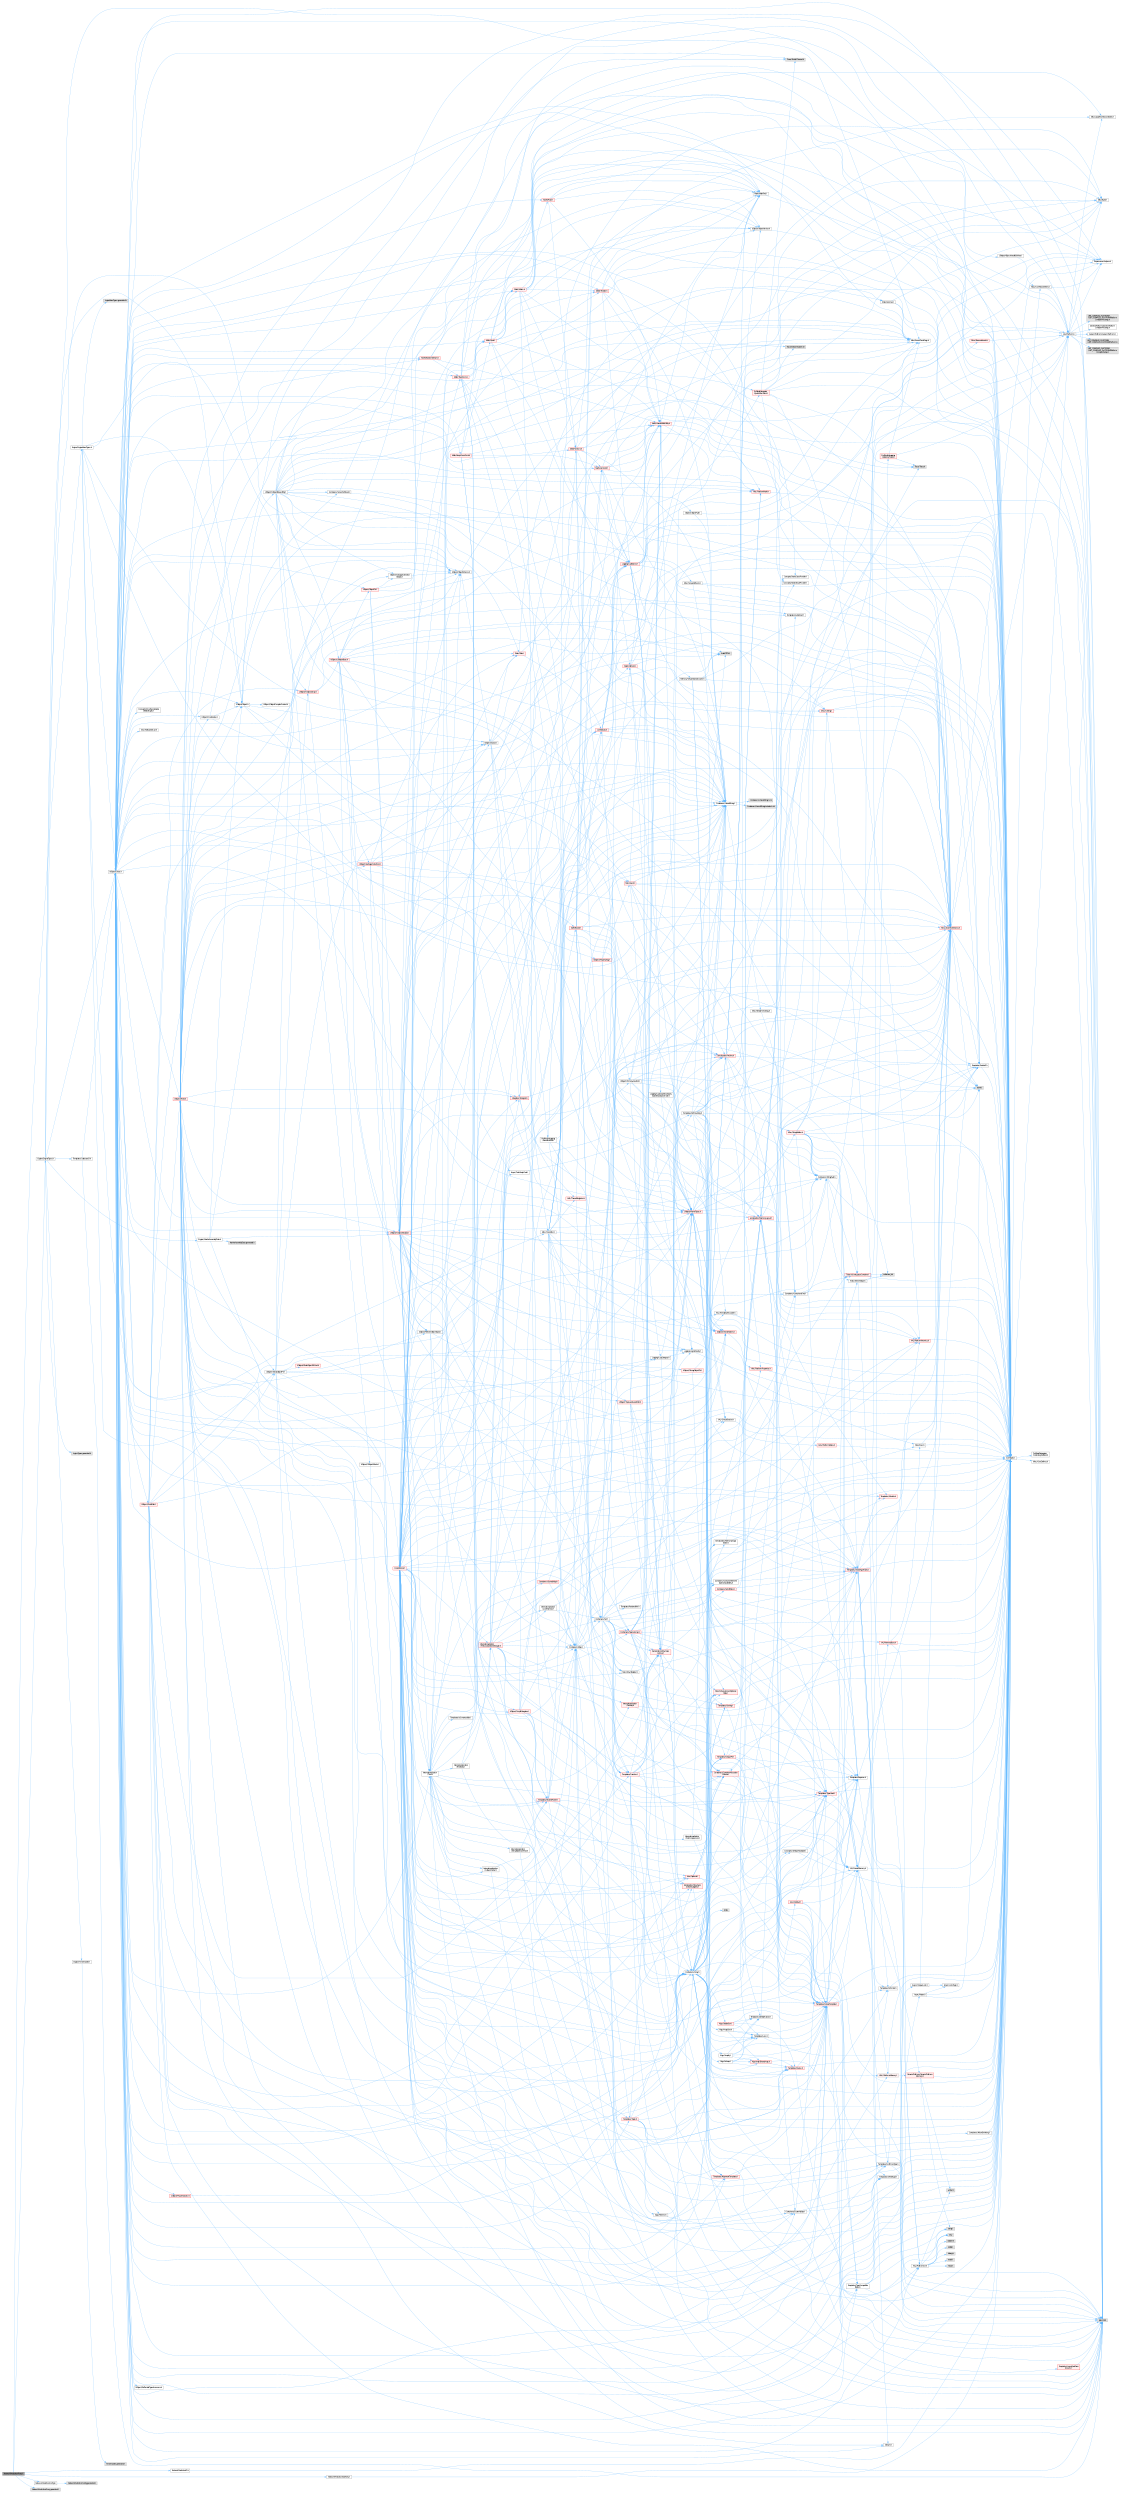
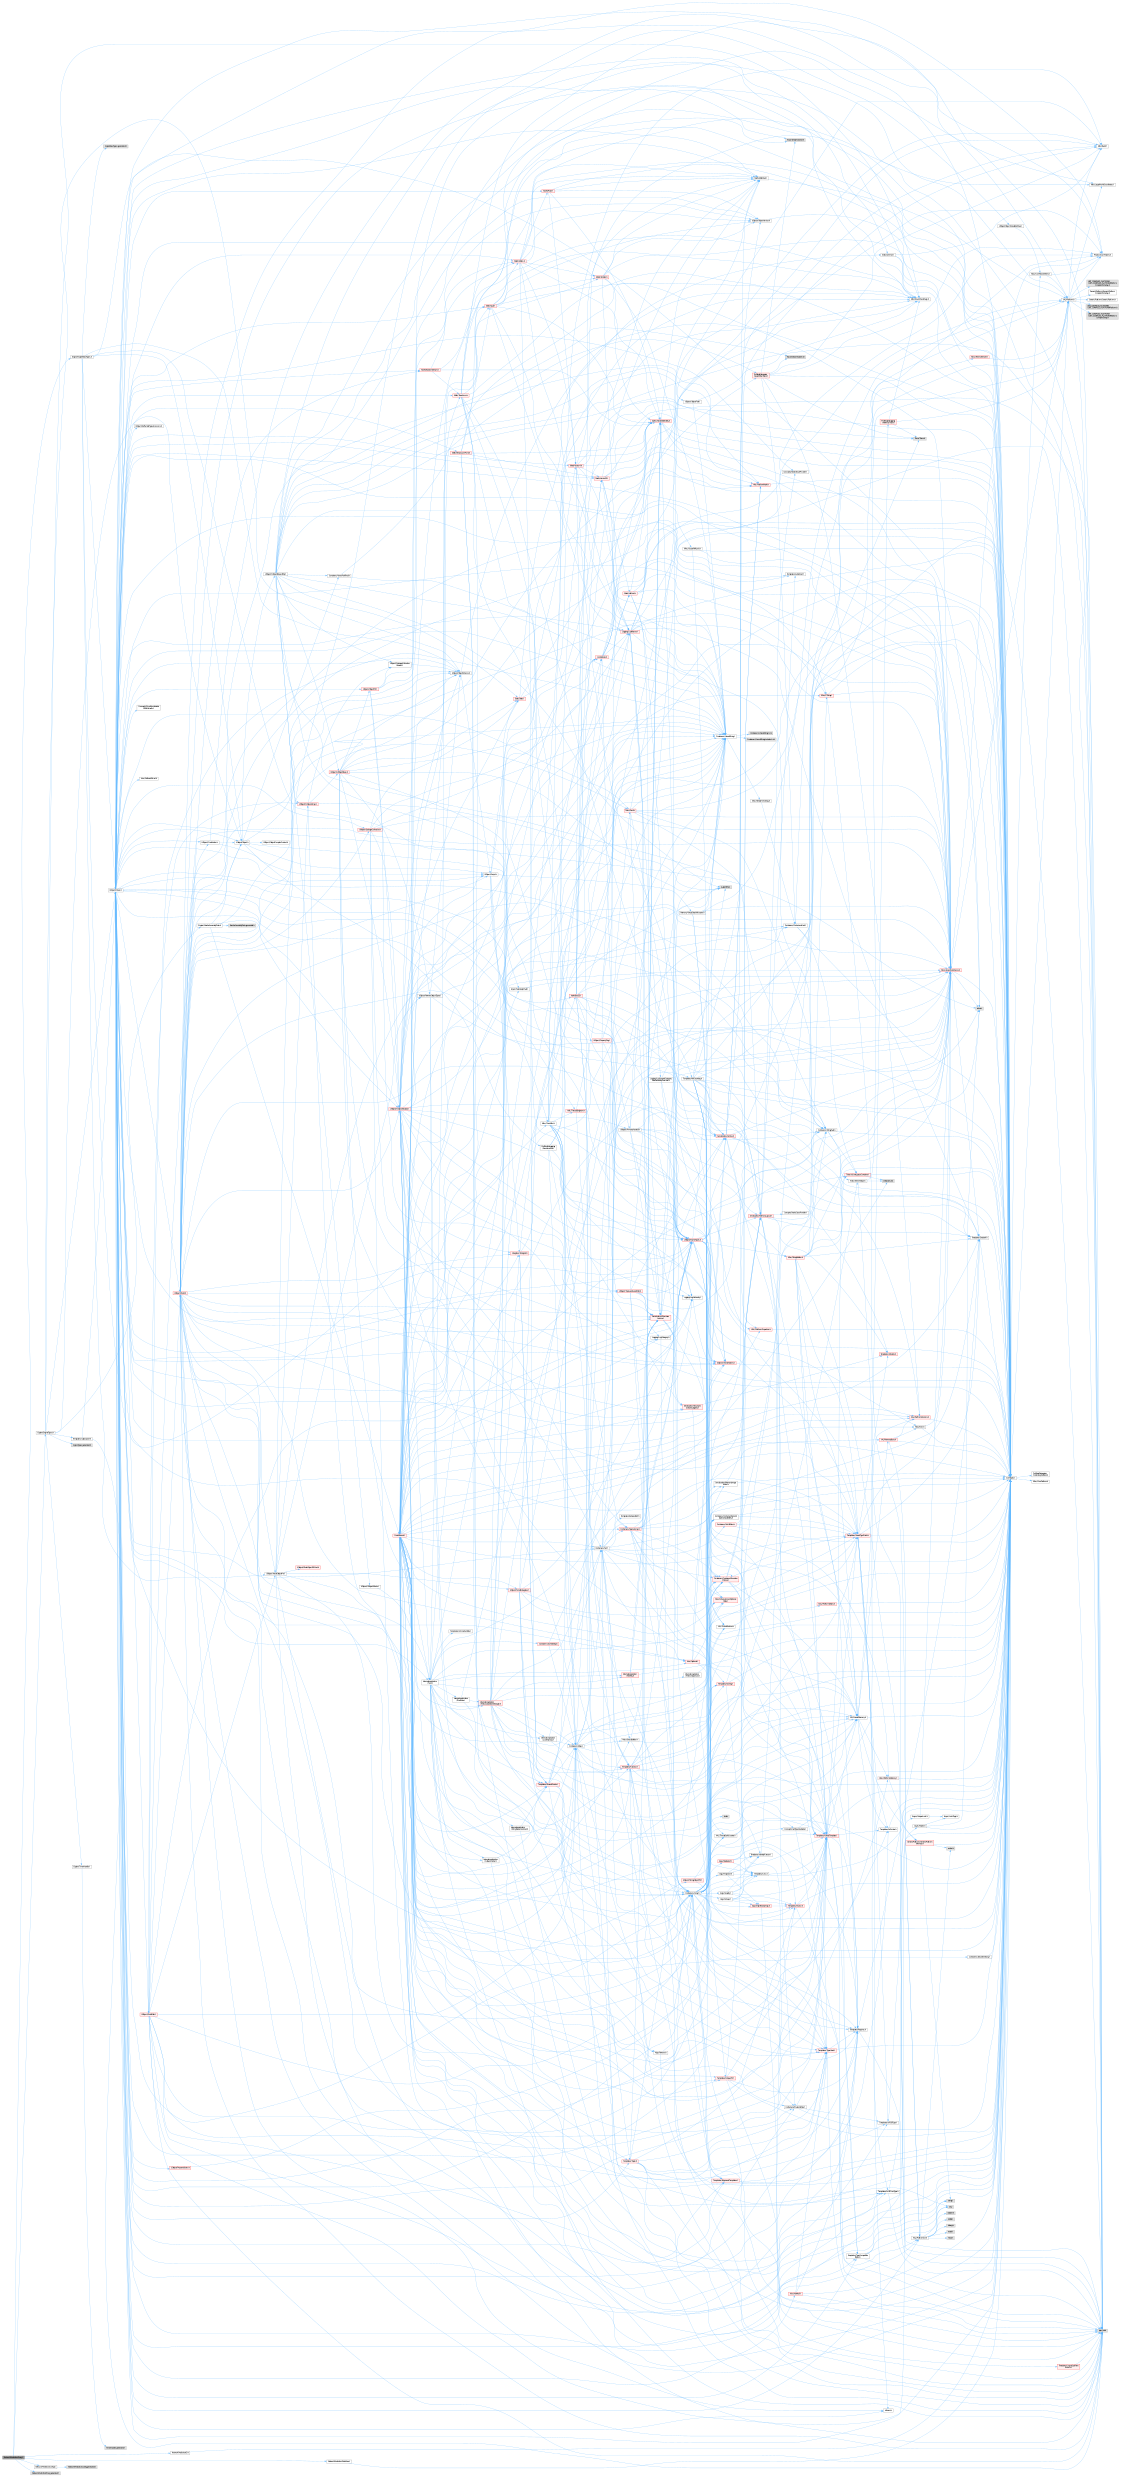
edge "UObject/Class.h" -> "Concepts/StaticClassProvider.h": removed
